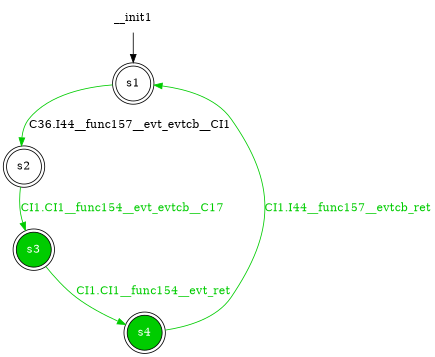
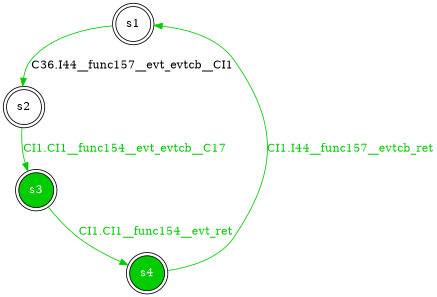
node "__init1": removed
